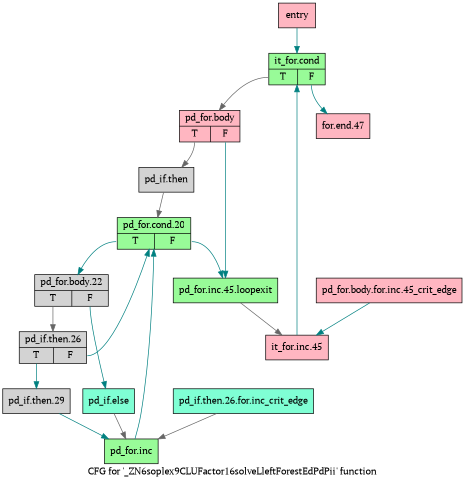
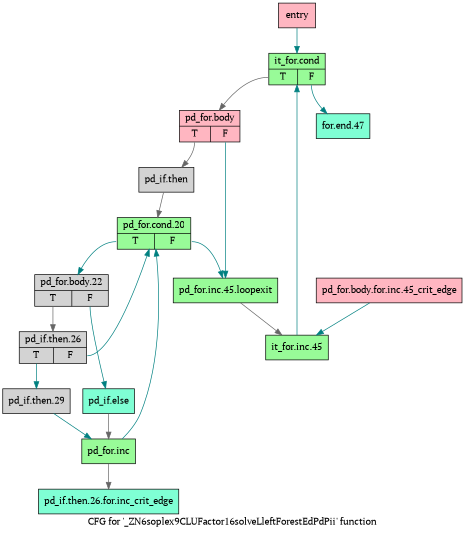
node "for.end.47": fillcolor lightpink -> aquamarine
node "it_for.inc.45": fillcolor lightpink -> palegreen
edge "pd_if.then.26.for.inc_crit_edge" -> "pd_for.inc": reversed
